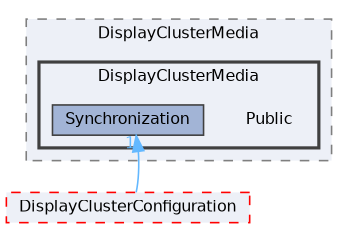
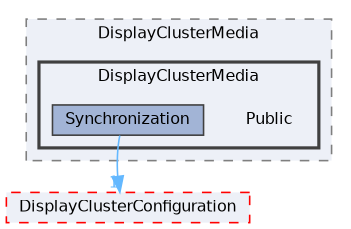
edge "DisplayClusterConfiguration" -> "Synchronization": reversed
